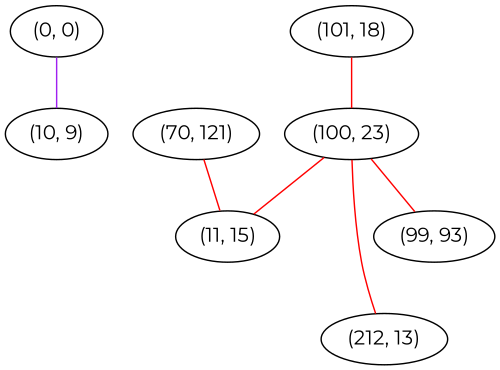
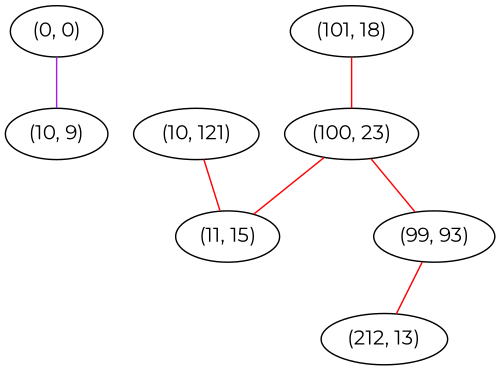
node "(70, 121)": label "(70, 121)" -> "(10, 121)"
edge "(100, 23)" -- "(212, 13)": now "(99, 93)" -- "(212, 13)"
